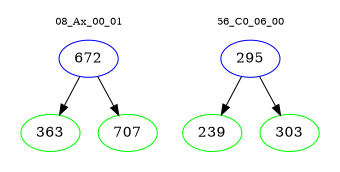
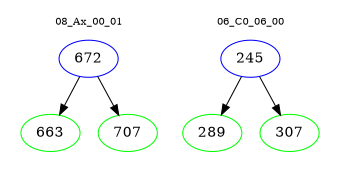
cluster "56_C0_06_00": label "56_C0_06_00" -> "06_C0_06_00"
node "295": label "295" -> "245"
node "363": label "363" -> "663"
node "239": label "239" -> "289"
node "303": label "303" -> "307"
